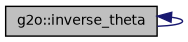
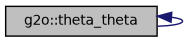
node "g2o::inverse_theta": label "g2o::inverse_theta" -> "g2o::theta_theta"
